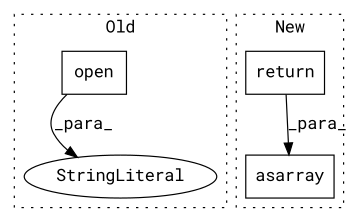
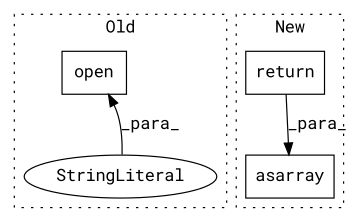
edge "open" -> "StringLiteral": reversed
